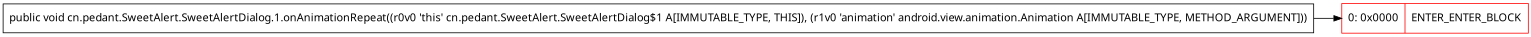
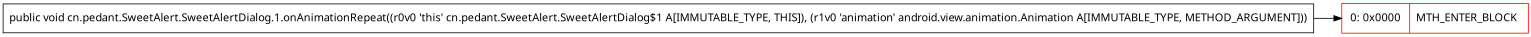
node "0: 0x0000": text "ENTER_ENTER_BLOCK" -> "MTH_ENTER_BLOCK"
